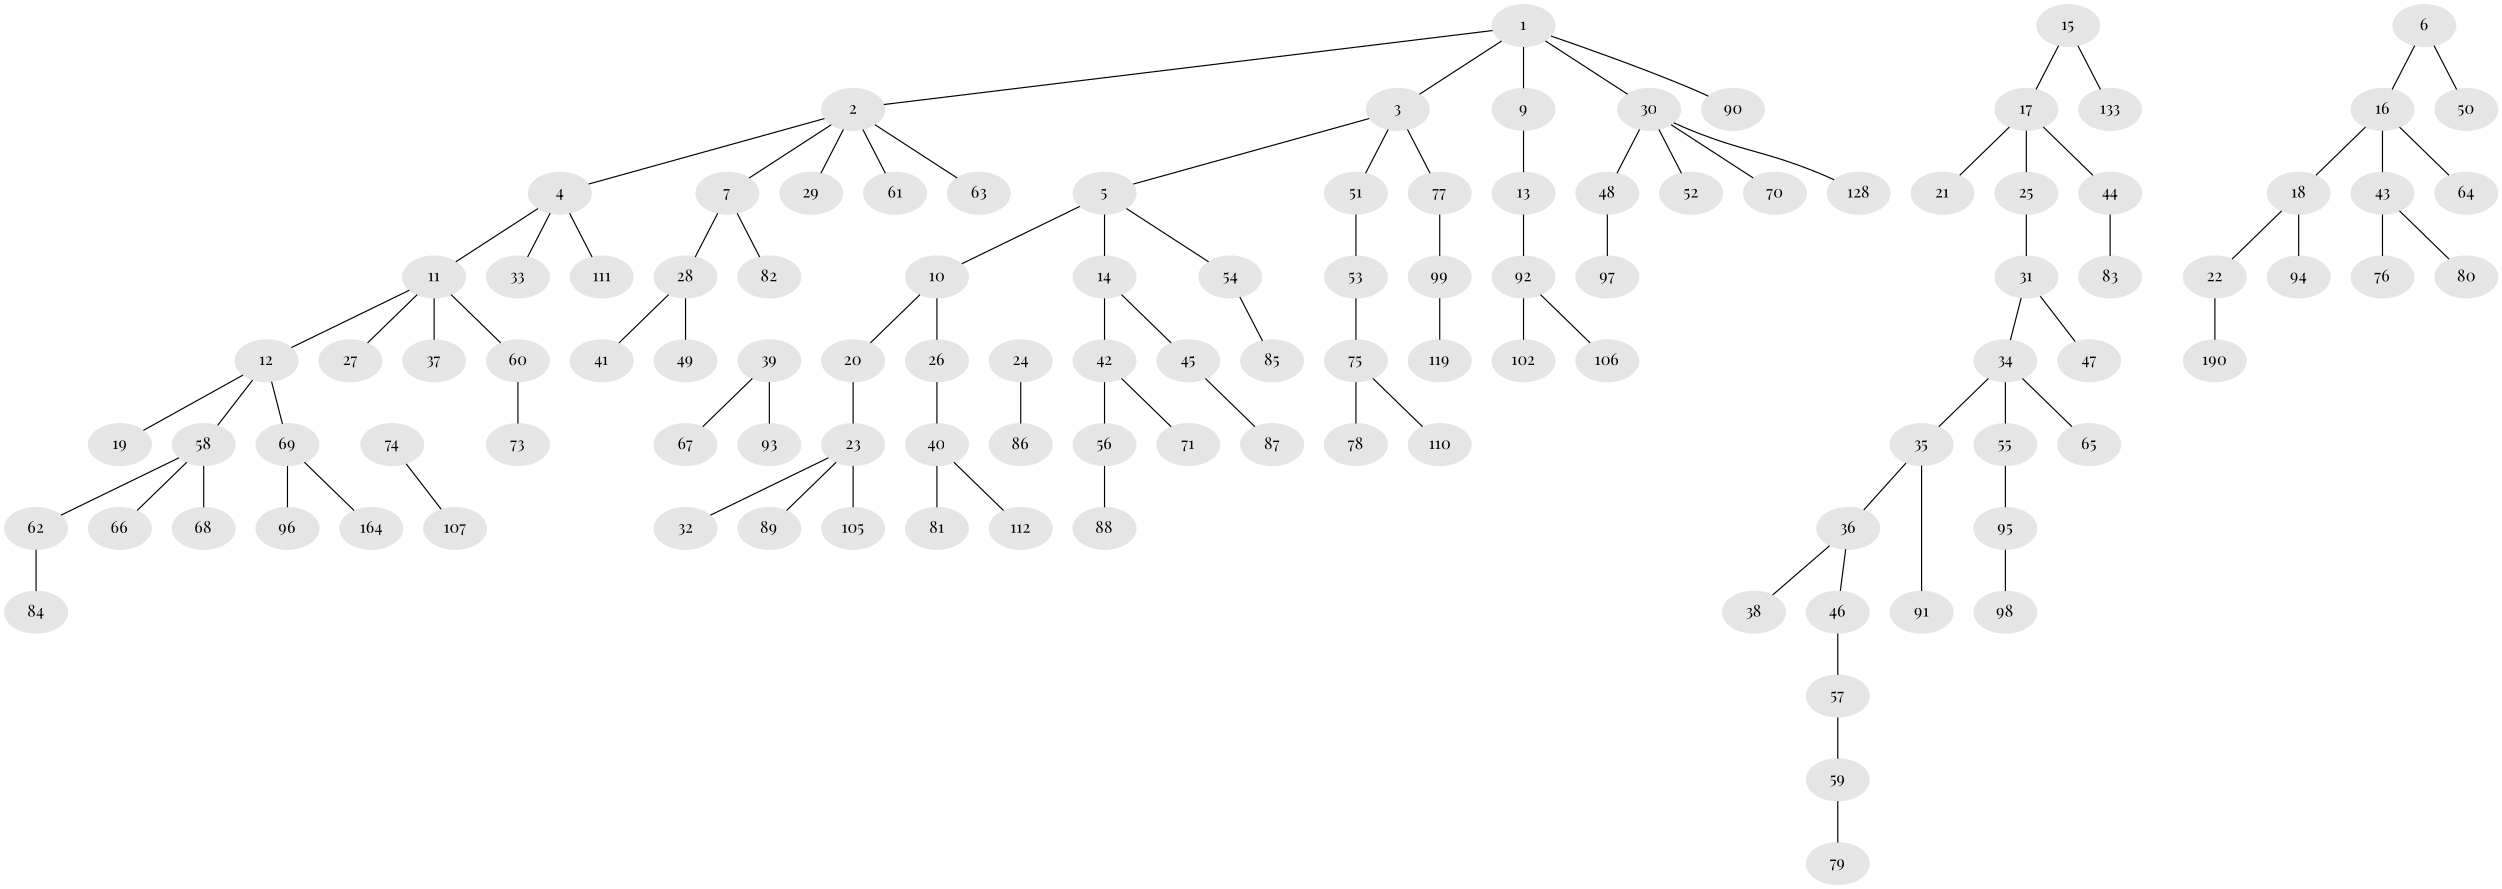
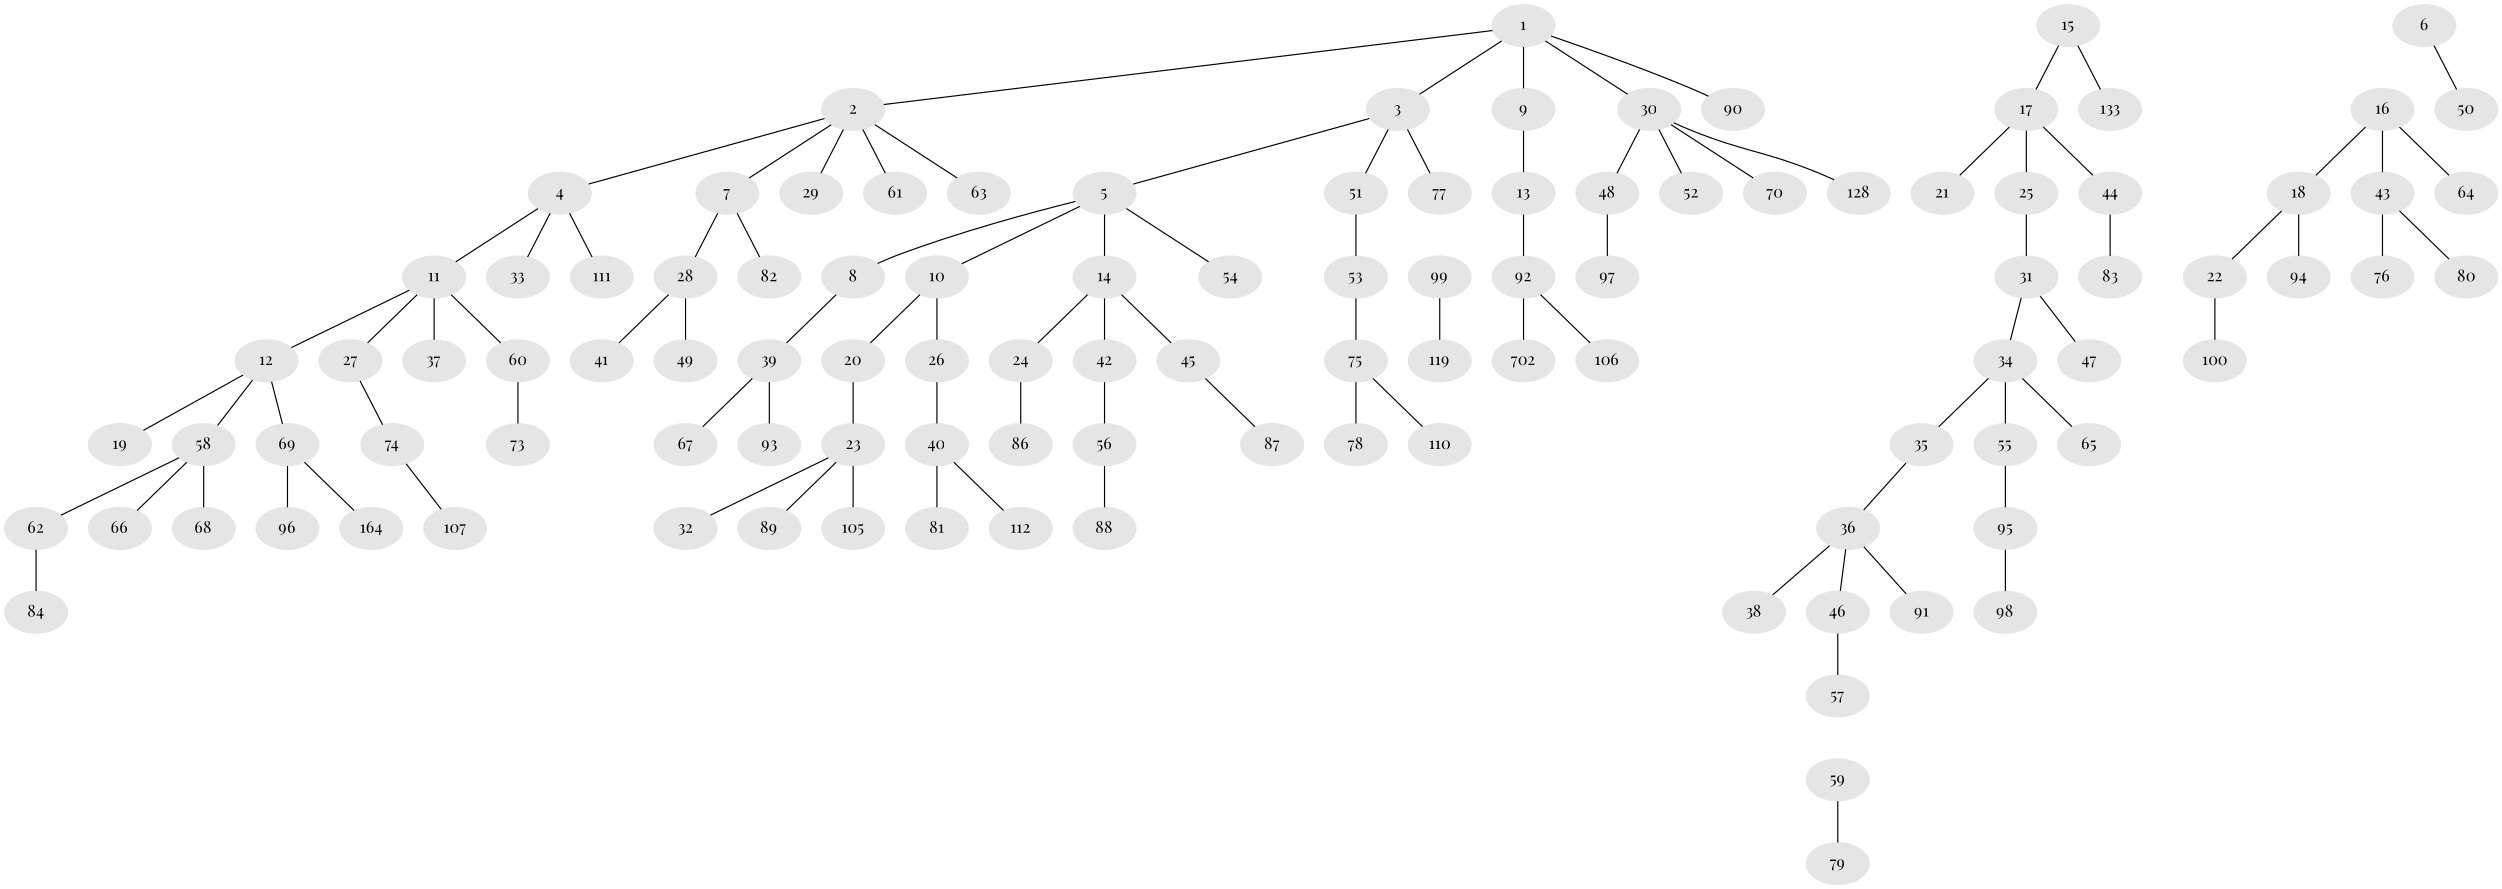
edge "6" -- "16": removed
edge "77" -- "99": removed
node "8": added
edge "14" -- "24": added
node "85": removed
node "102": label "102" -> "702"
node "190": label "190" -> "100"
edge "27" -- "74": added
node "71": removed
edge "35" -- "91": now "36" -- "91"
edge "57" -- "59": removed
